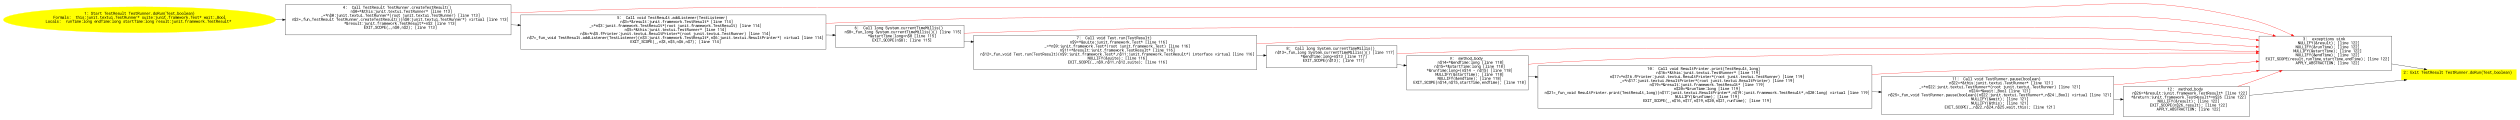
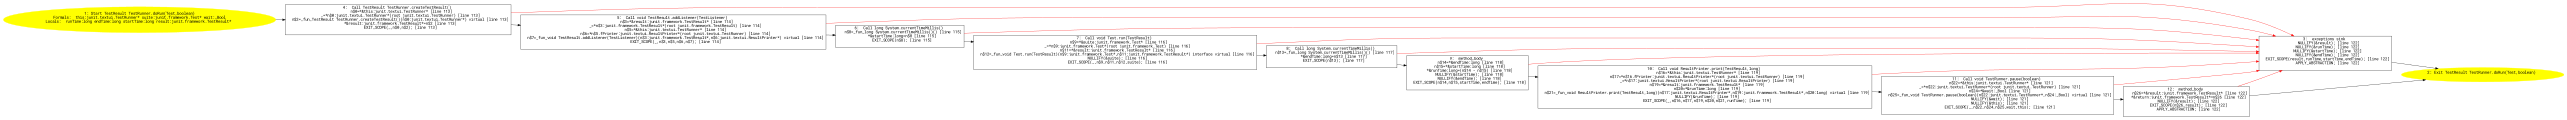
node "2: Exit TestResult TestRunner.doRun(Test,boolean)": shape box -> ellipse
